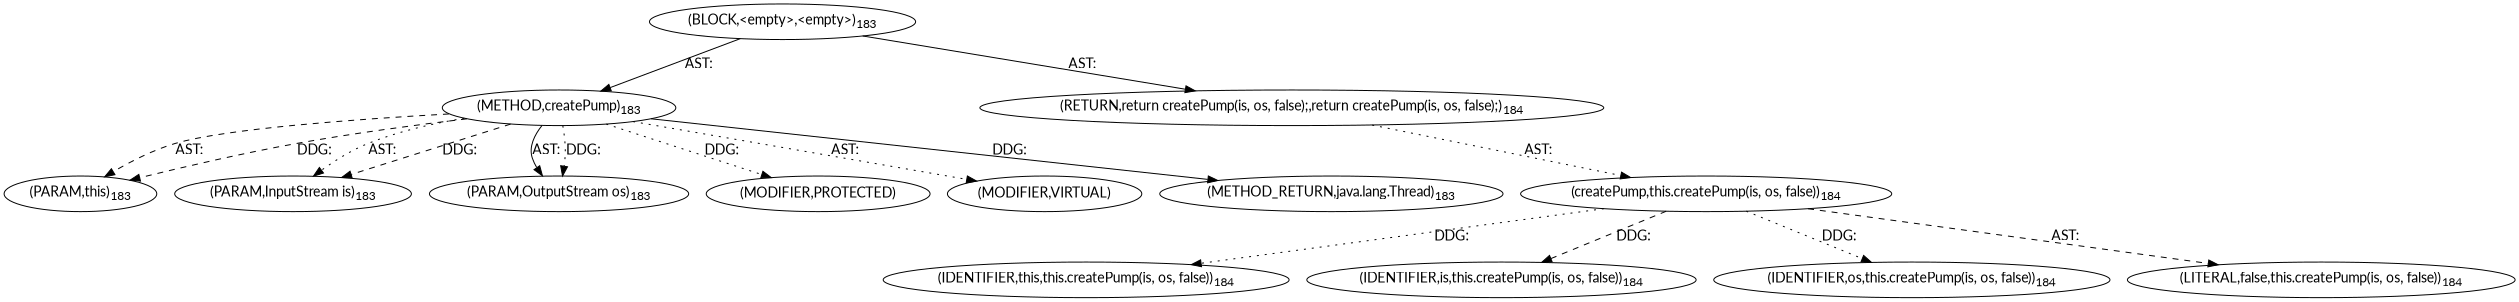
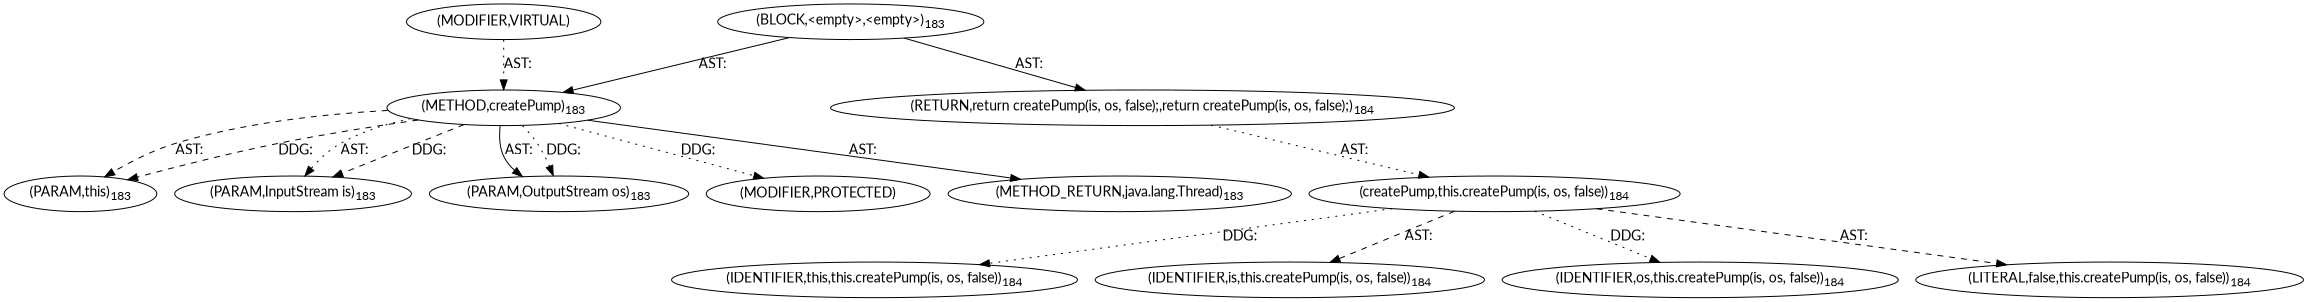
edge "(METHOD,createPump)" -> "(MODIFIER,VIRTUAL)": reversed
edge "(METHOD,createPump)" -> "(METHOD_RETURN,java.lang.Thread)": label "DDG: " -> "AST: "
edge "(createPump,this.createPump(is, os, false))" -> "(IDENTIFIER,is,this.createPump(is, os, false))": label "DDG: " -> "AST: "
